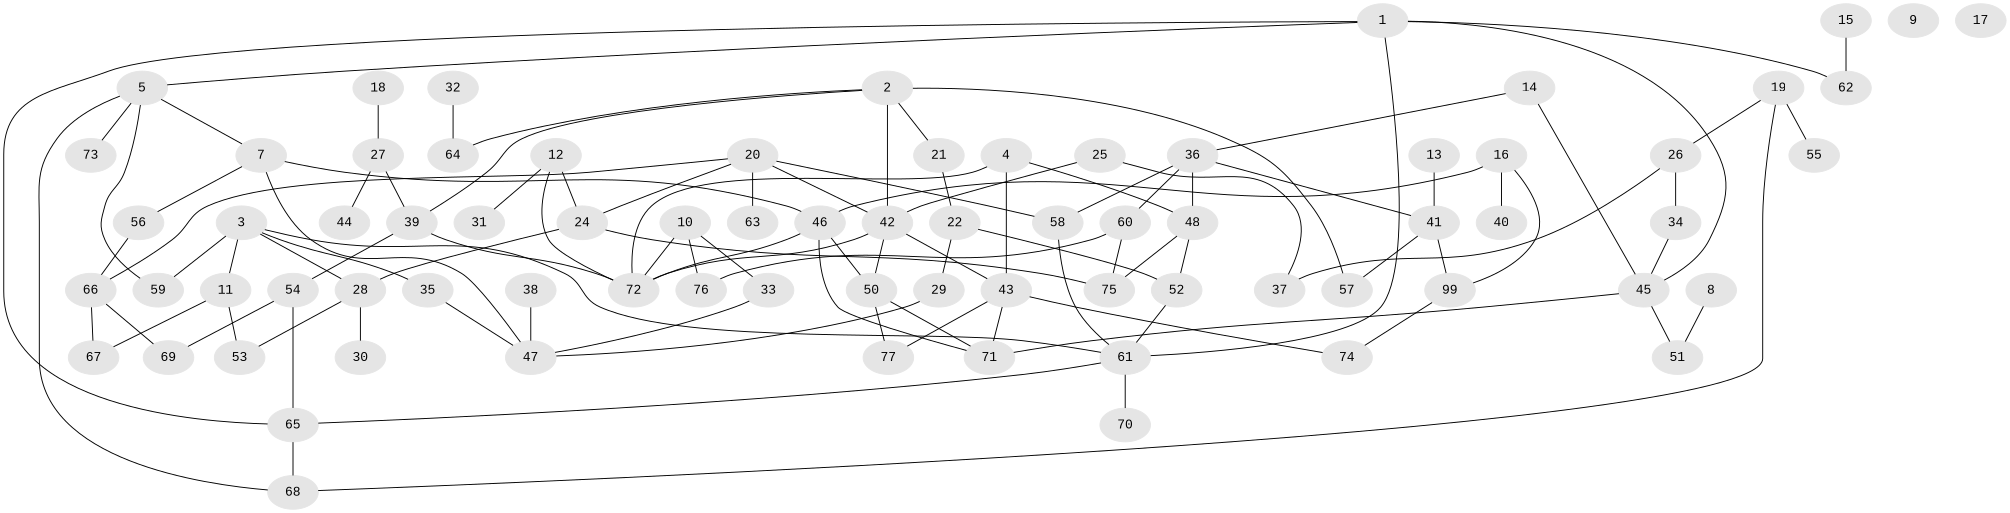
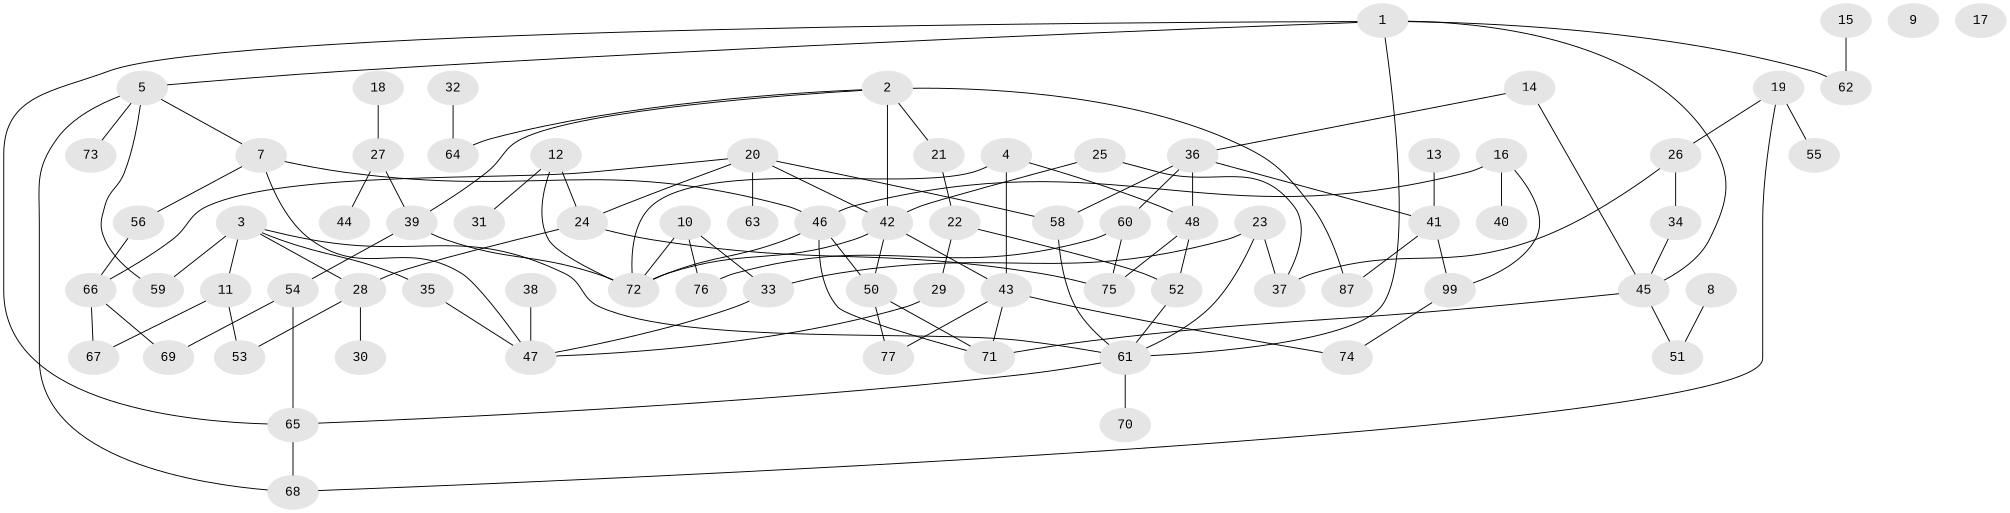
node "23": added
node "57": label "57" -> "87"
